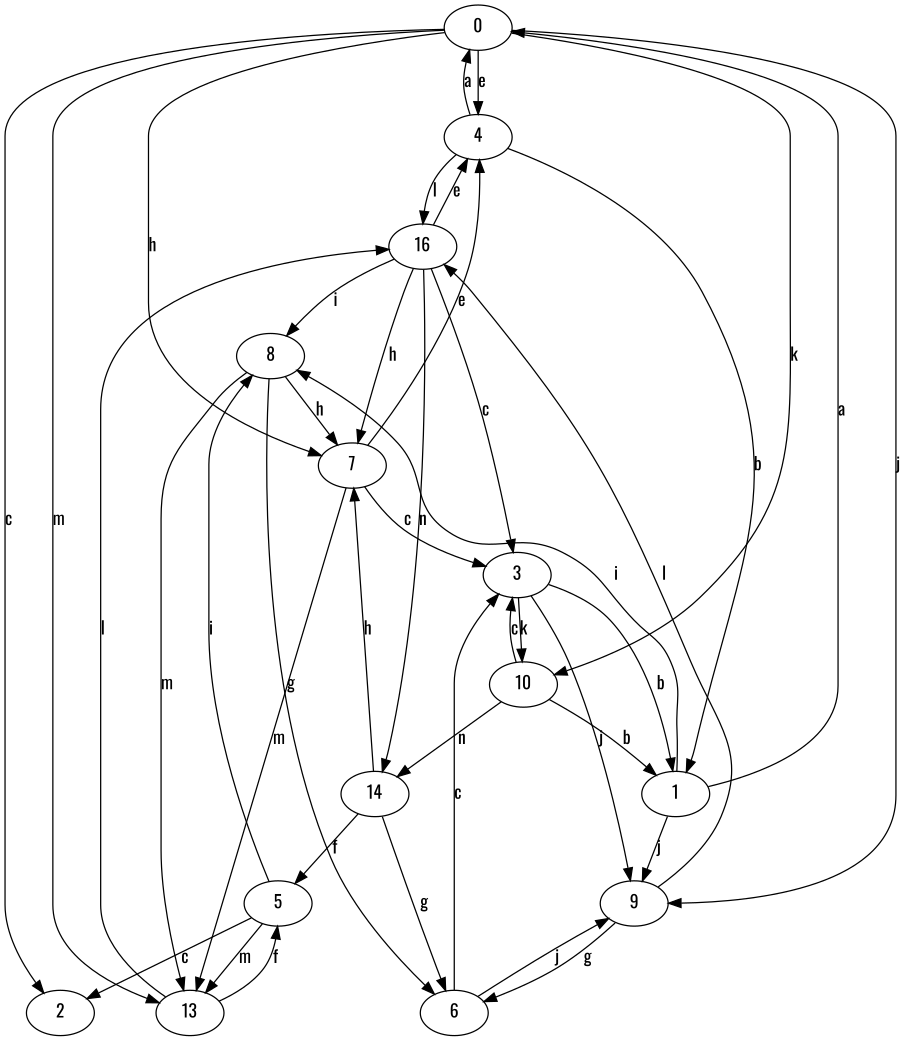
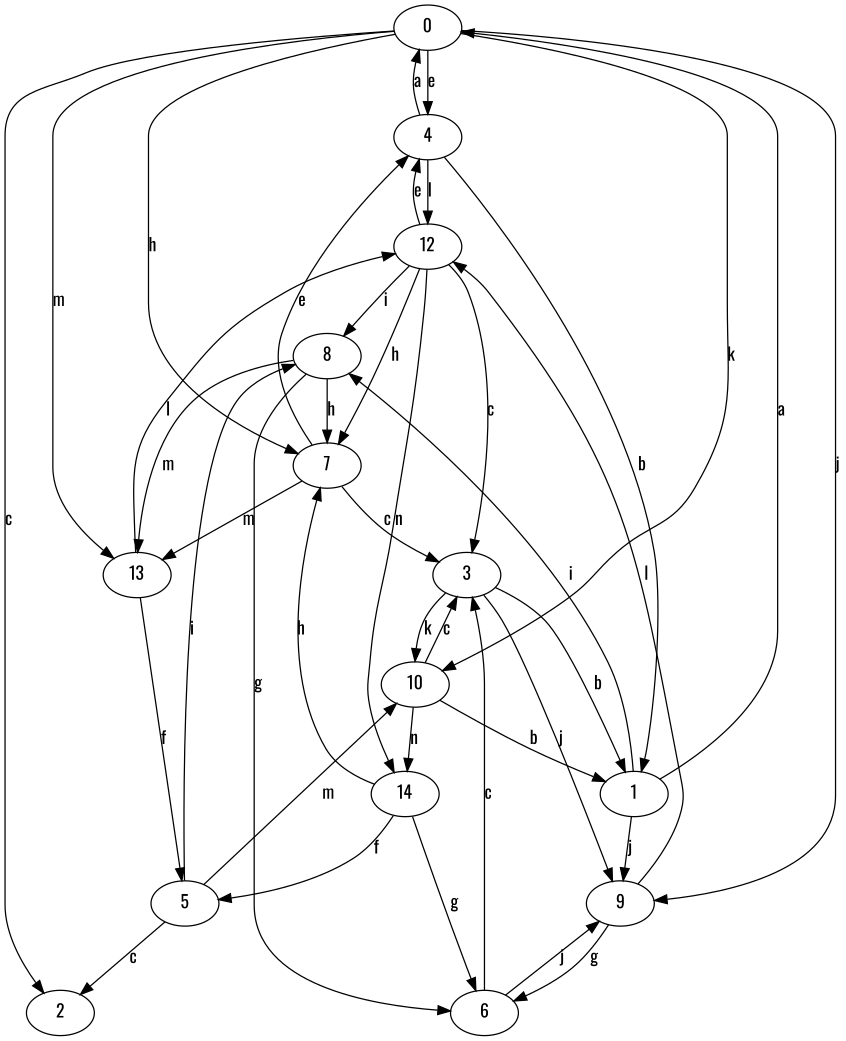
node "16": label "16" -> "12"
edge "5" -> "13": now "5" -> "10"
